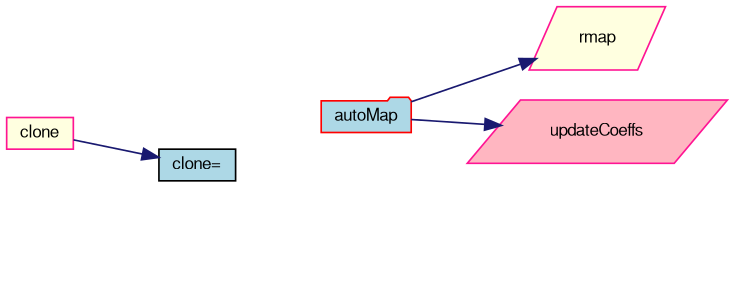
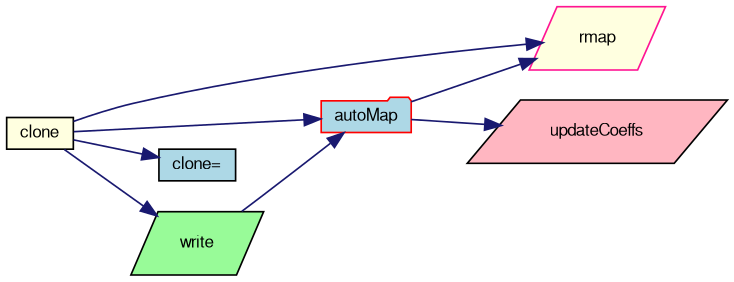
edge "clone" -> "rmap": added
edge "clone" -> "autoMap": added
node "updateCoeffs": color deeppink -> black
node "clone": color deeppink -> black
node "write": added
